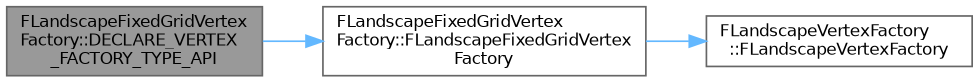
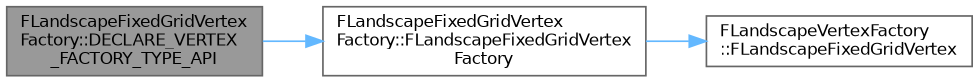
node "FLandscapeVertexFactory ::FLandscapeVertexFactory": label "FLandscapeVertexFactory ::FLandscapeVertexFactory" -> "FLandscapeVertexFactory ::FLandscapeFixedGridVertex"
